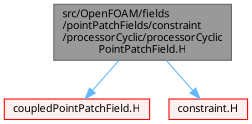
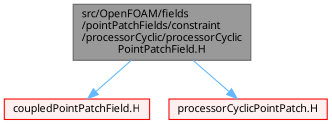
node "constraint.H": label "constraint.H" -> "processorCyclicPointPatch.H"
